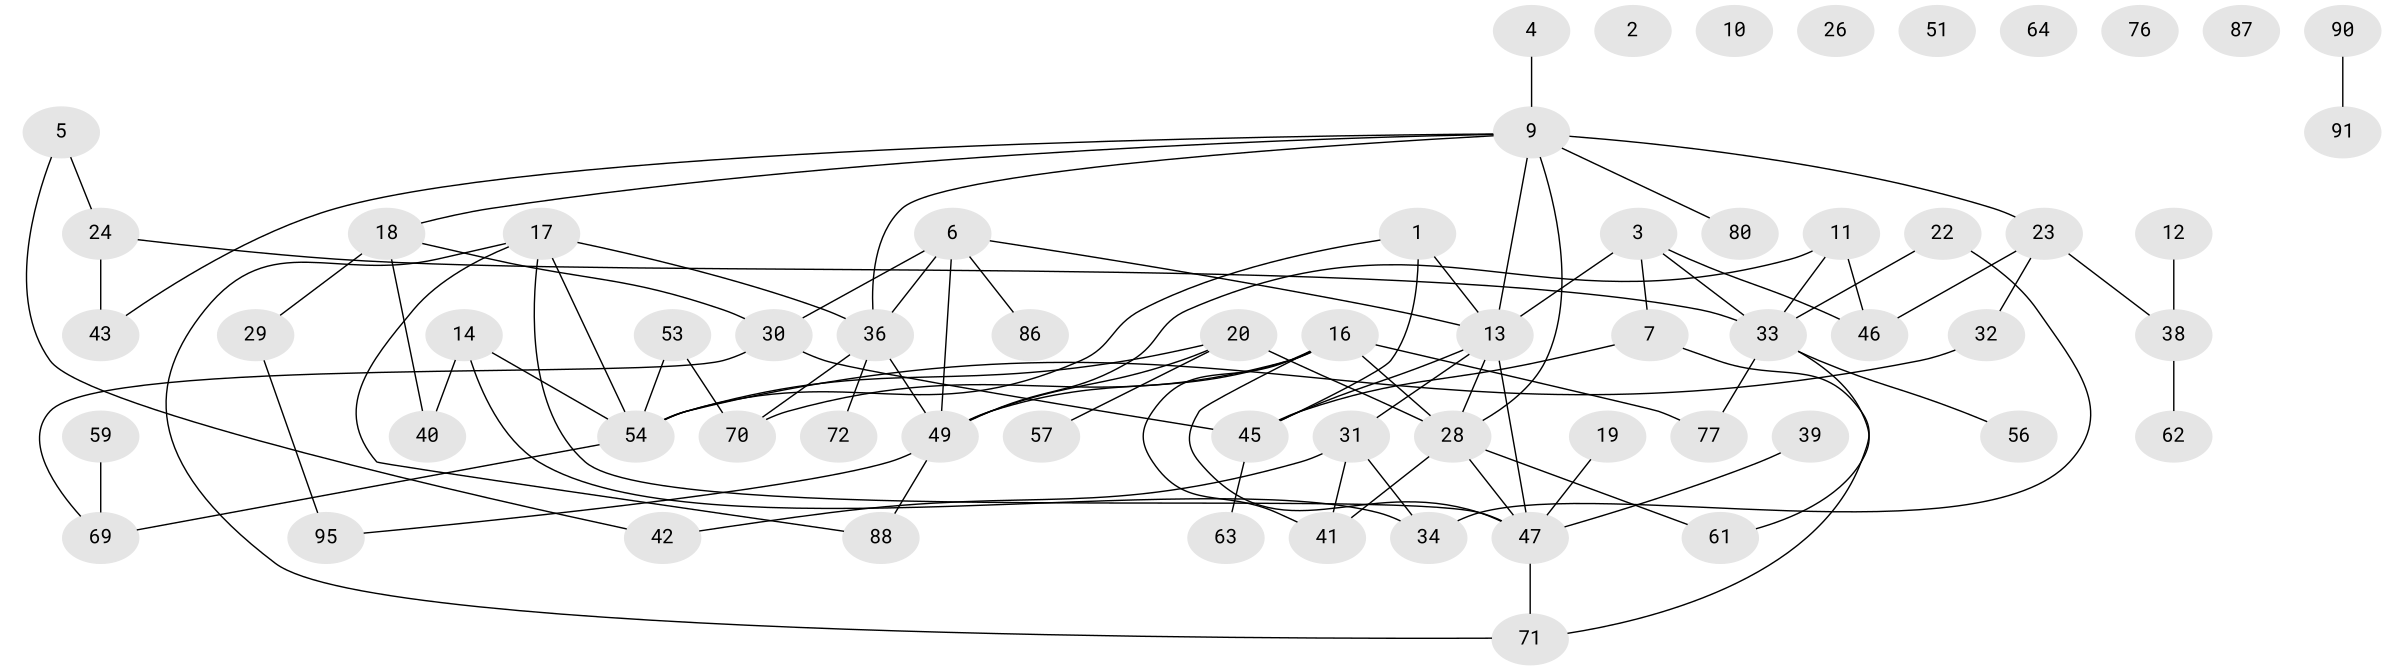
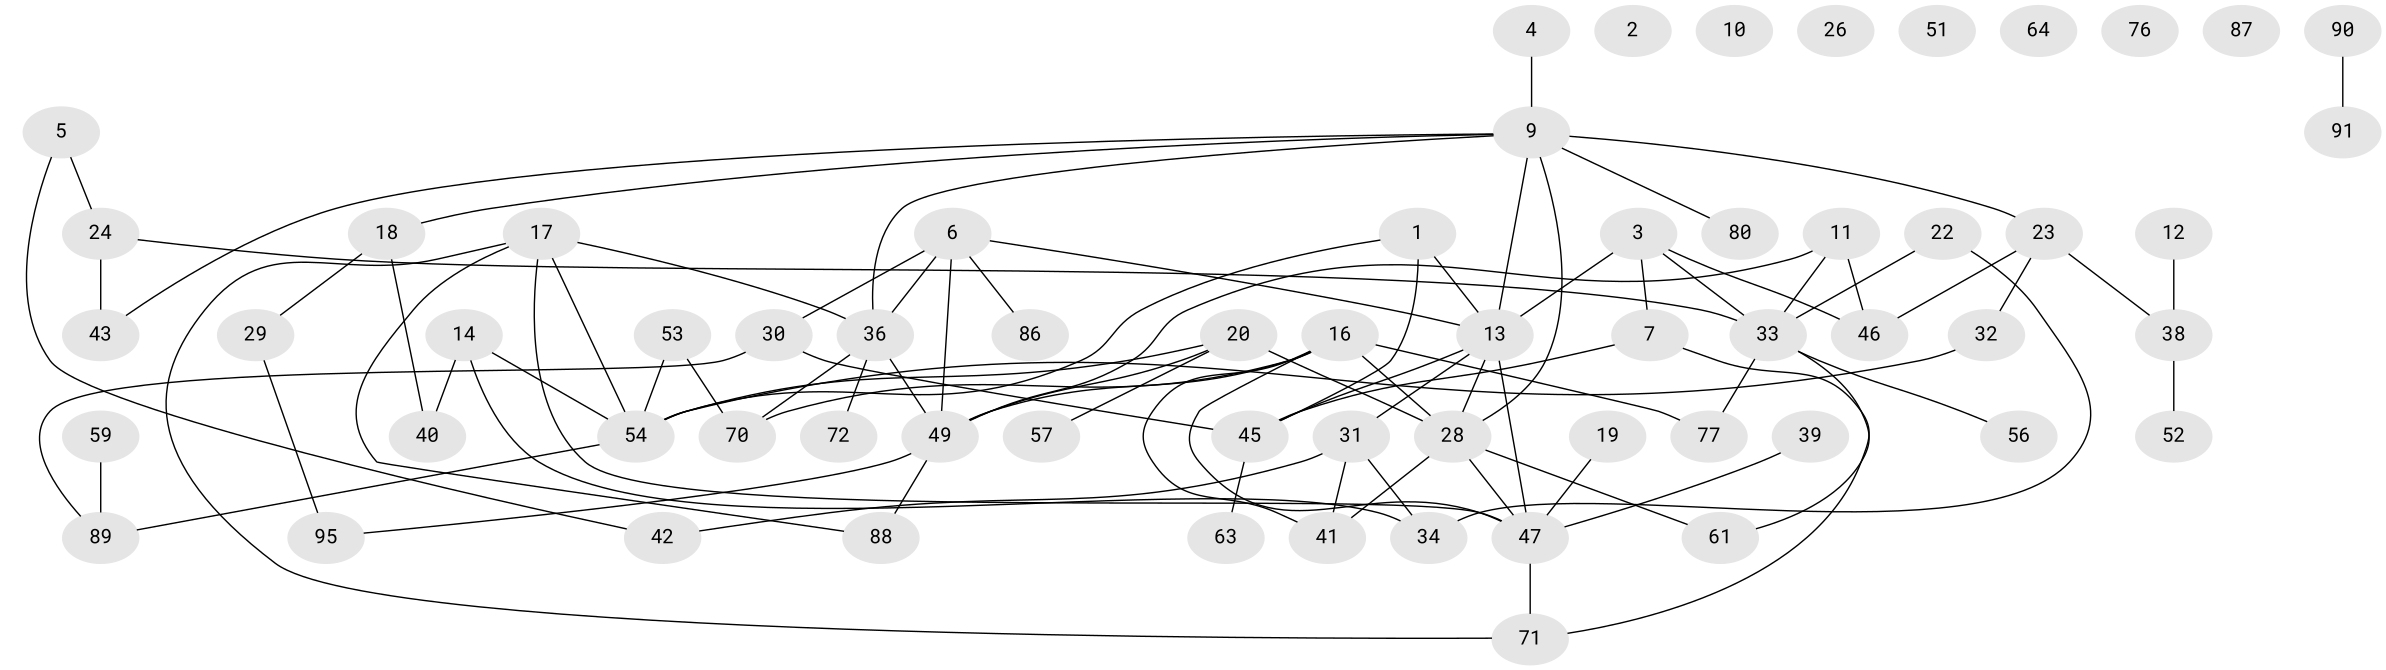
edge "18" -- "30": removed
node "62": label "62" -> "52"
node "69": label "69" -> "89"
